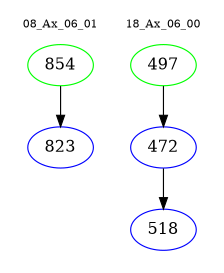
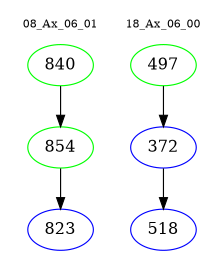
node "840": added
node "472": label "472" -> "372"
